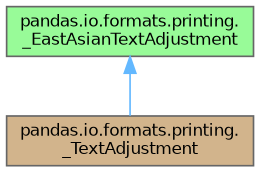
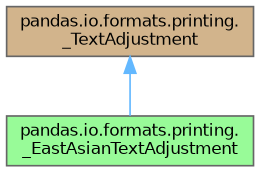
edge "pandas.io.formats.printing. _TextAdjustment" -> "pandas.io.formats.printing. _EastAsianTextAdjustment": reversed
